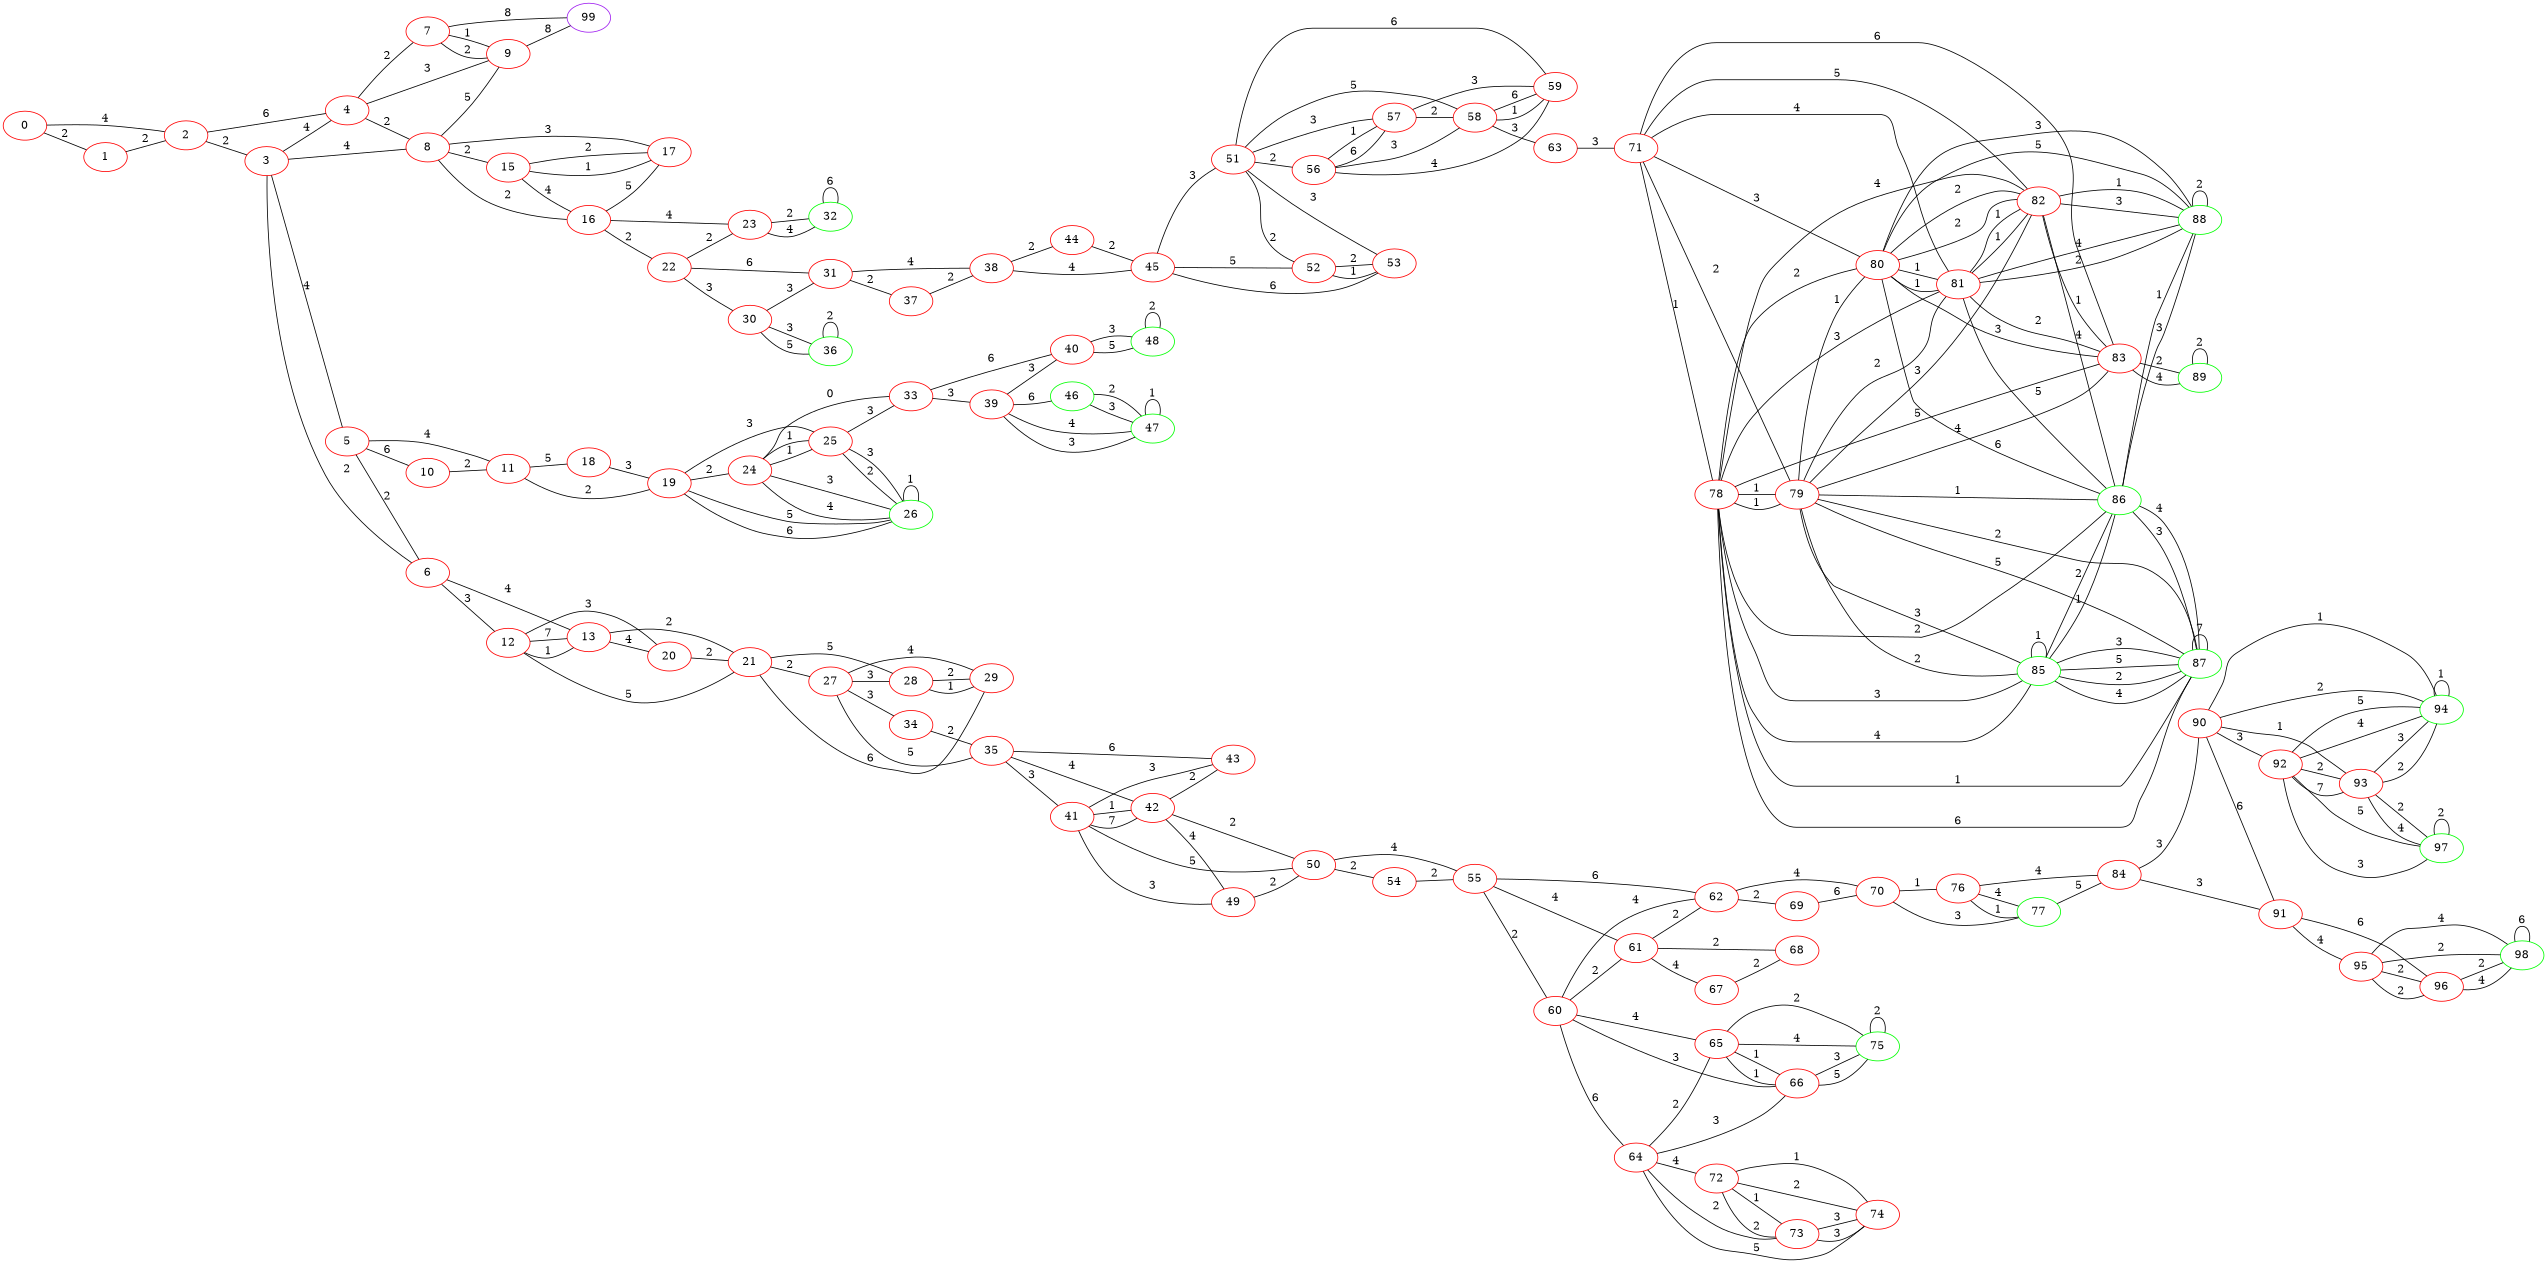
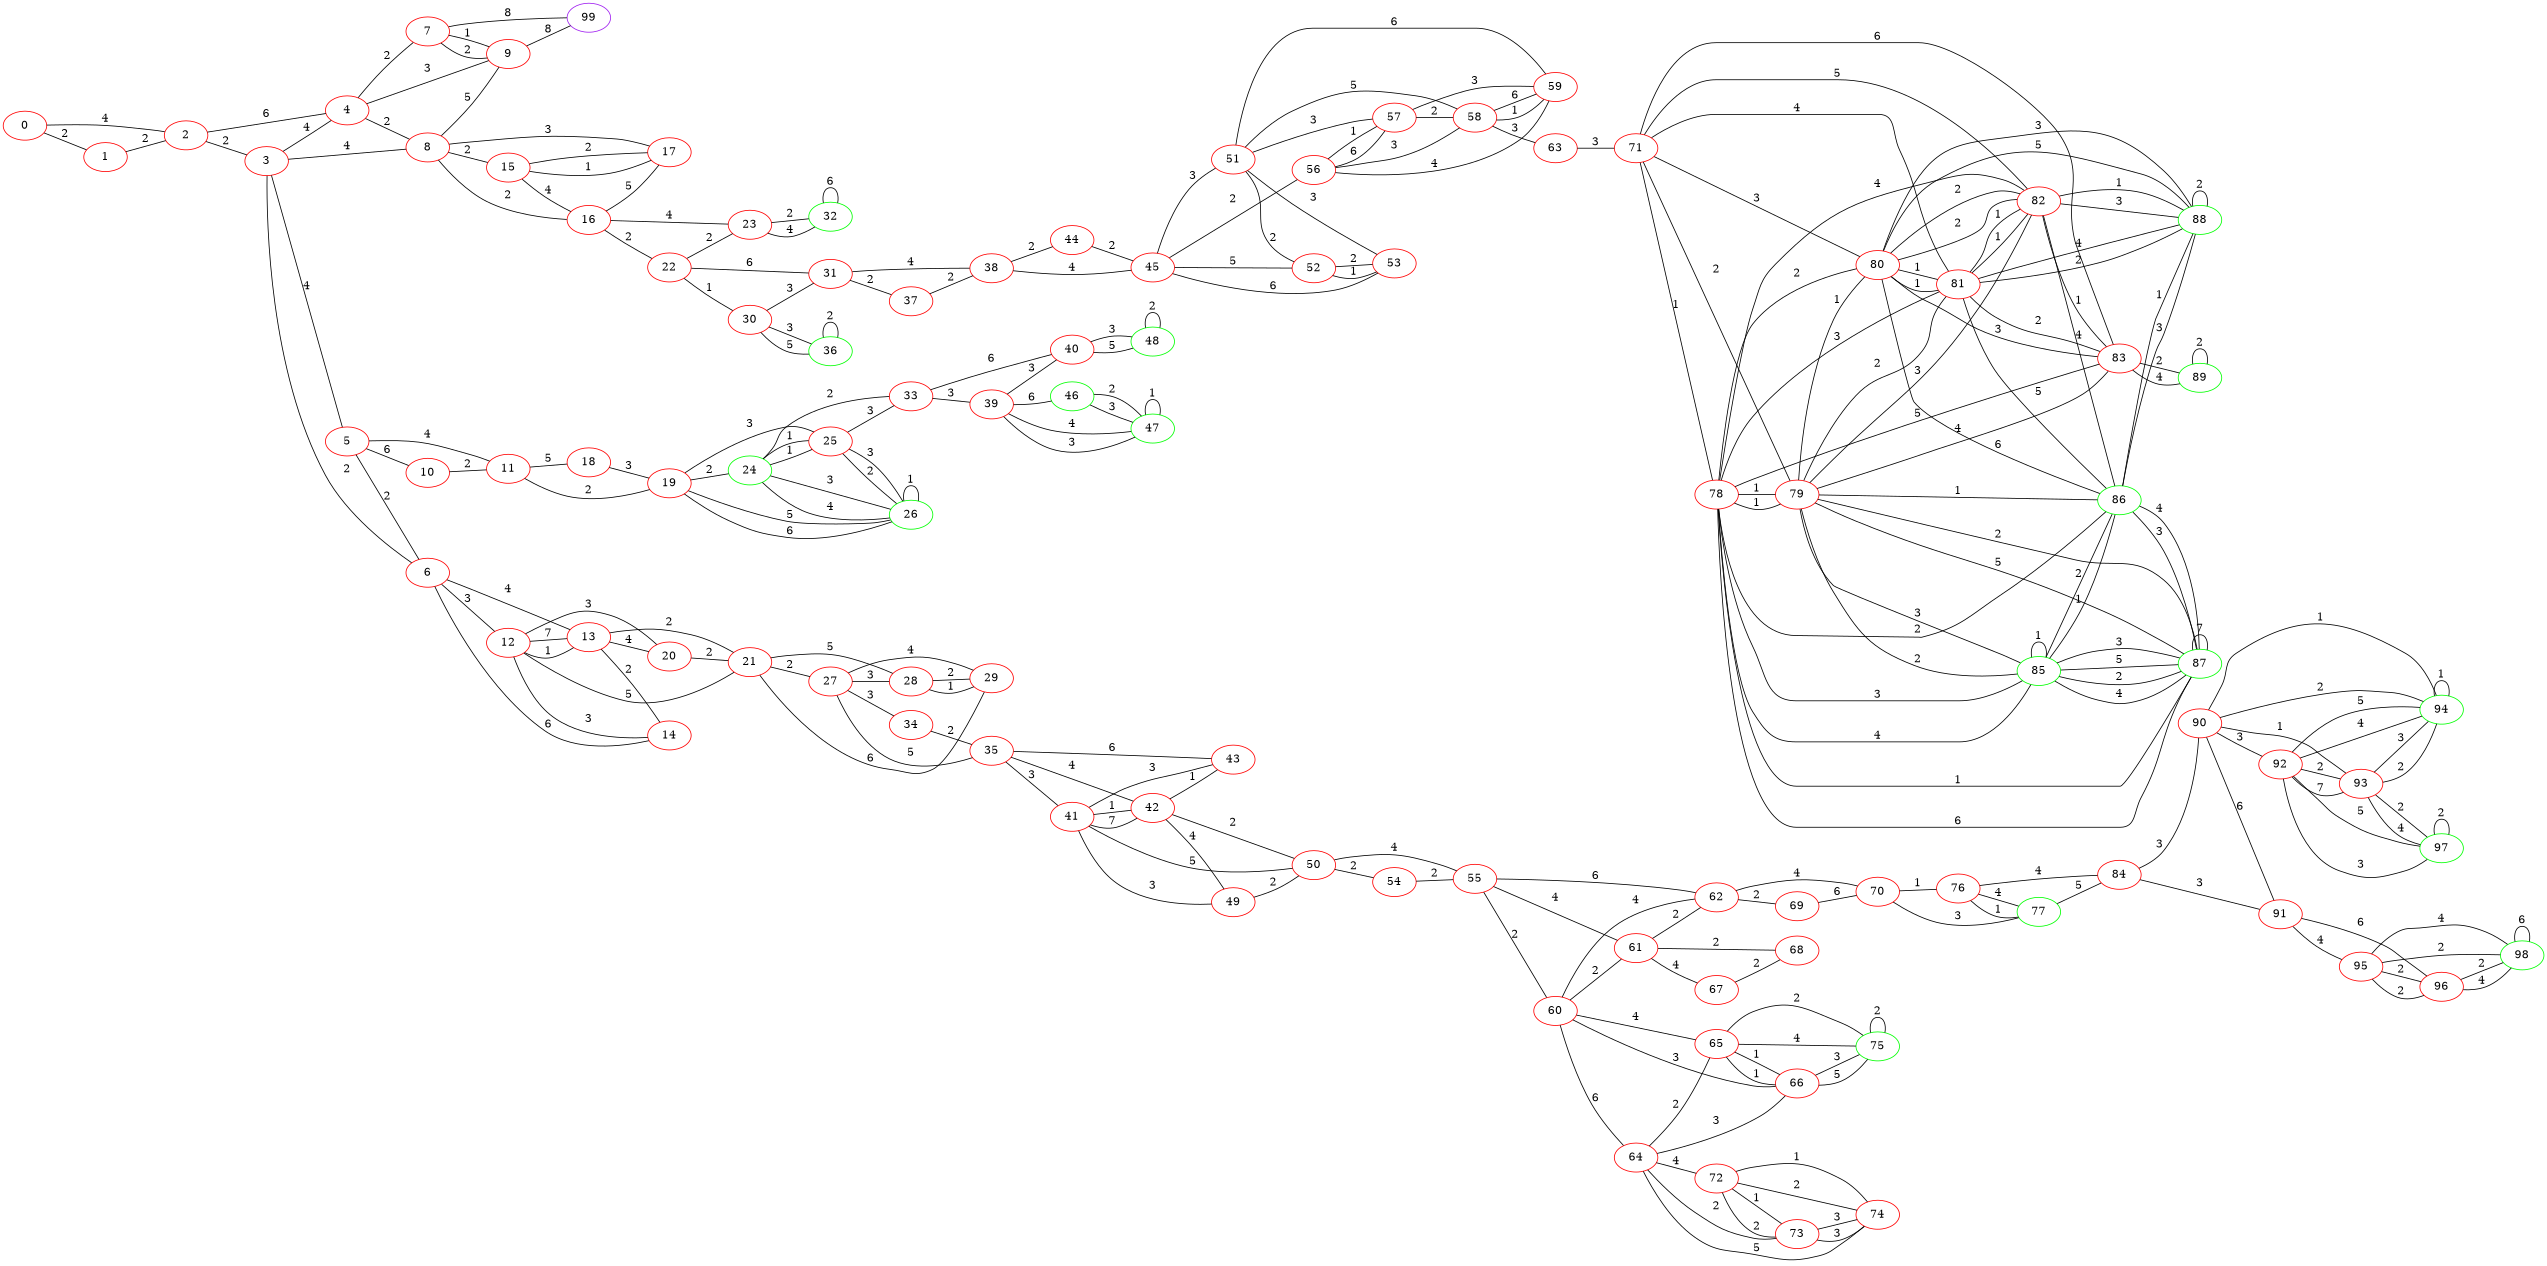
edge "51" -- "56": now "45" -- "56"
edge "22" -- "30": label "3" -> "1"
edge "33" -- "24": label "0" -> "2"
node "24": color red -> green
node "14": added
edge "43" -- "42": label "2" -> "1"
